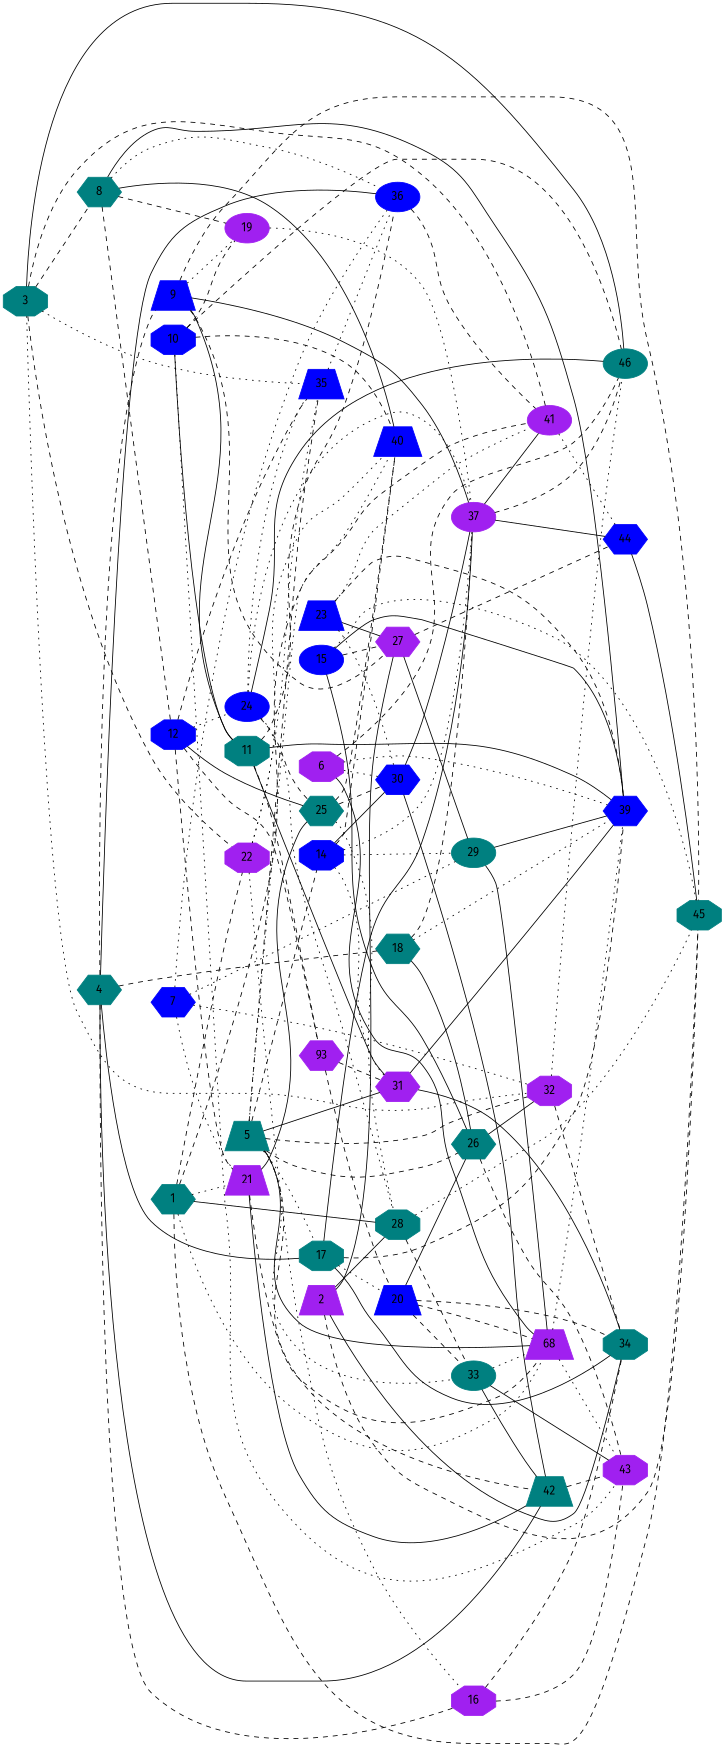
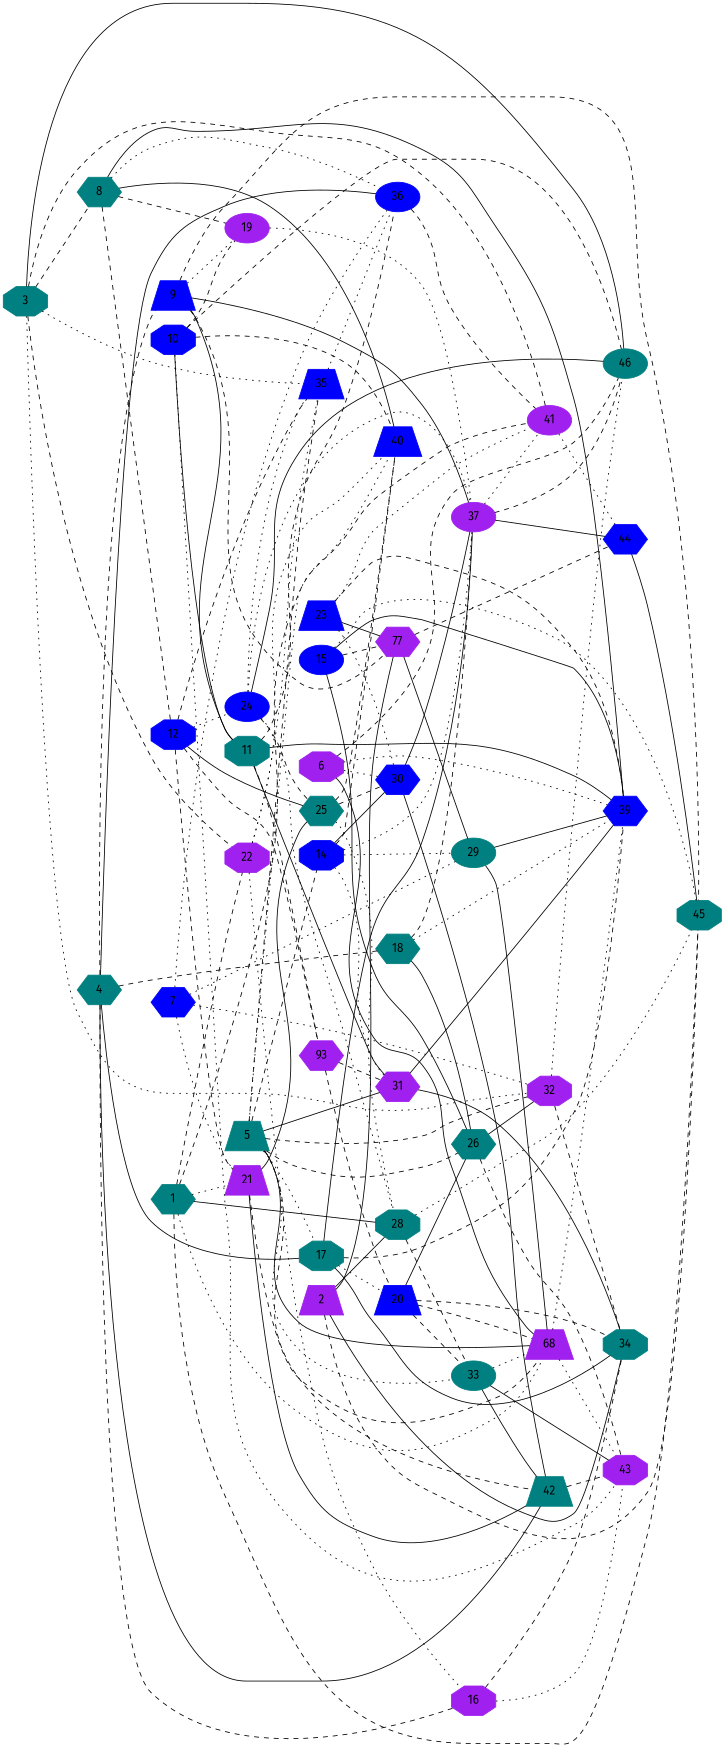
edge "41" -- "37": style solid -> dotted
node "27": label "27" -> "77"
edge "43" -- "16": style dashed -> dotted
